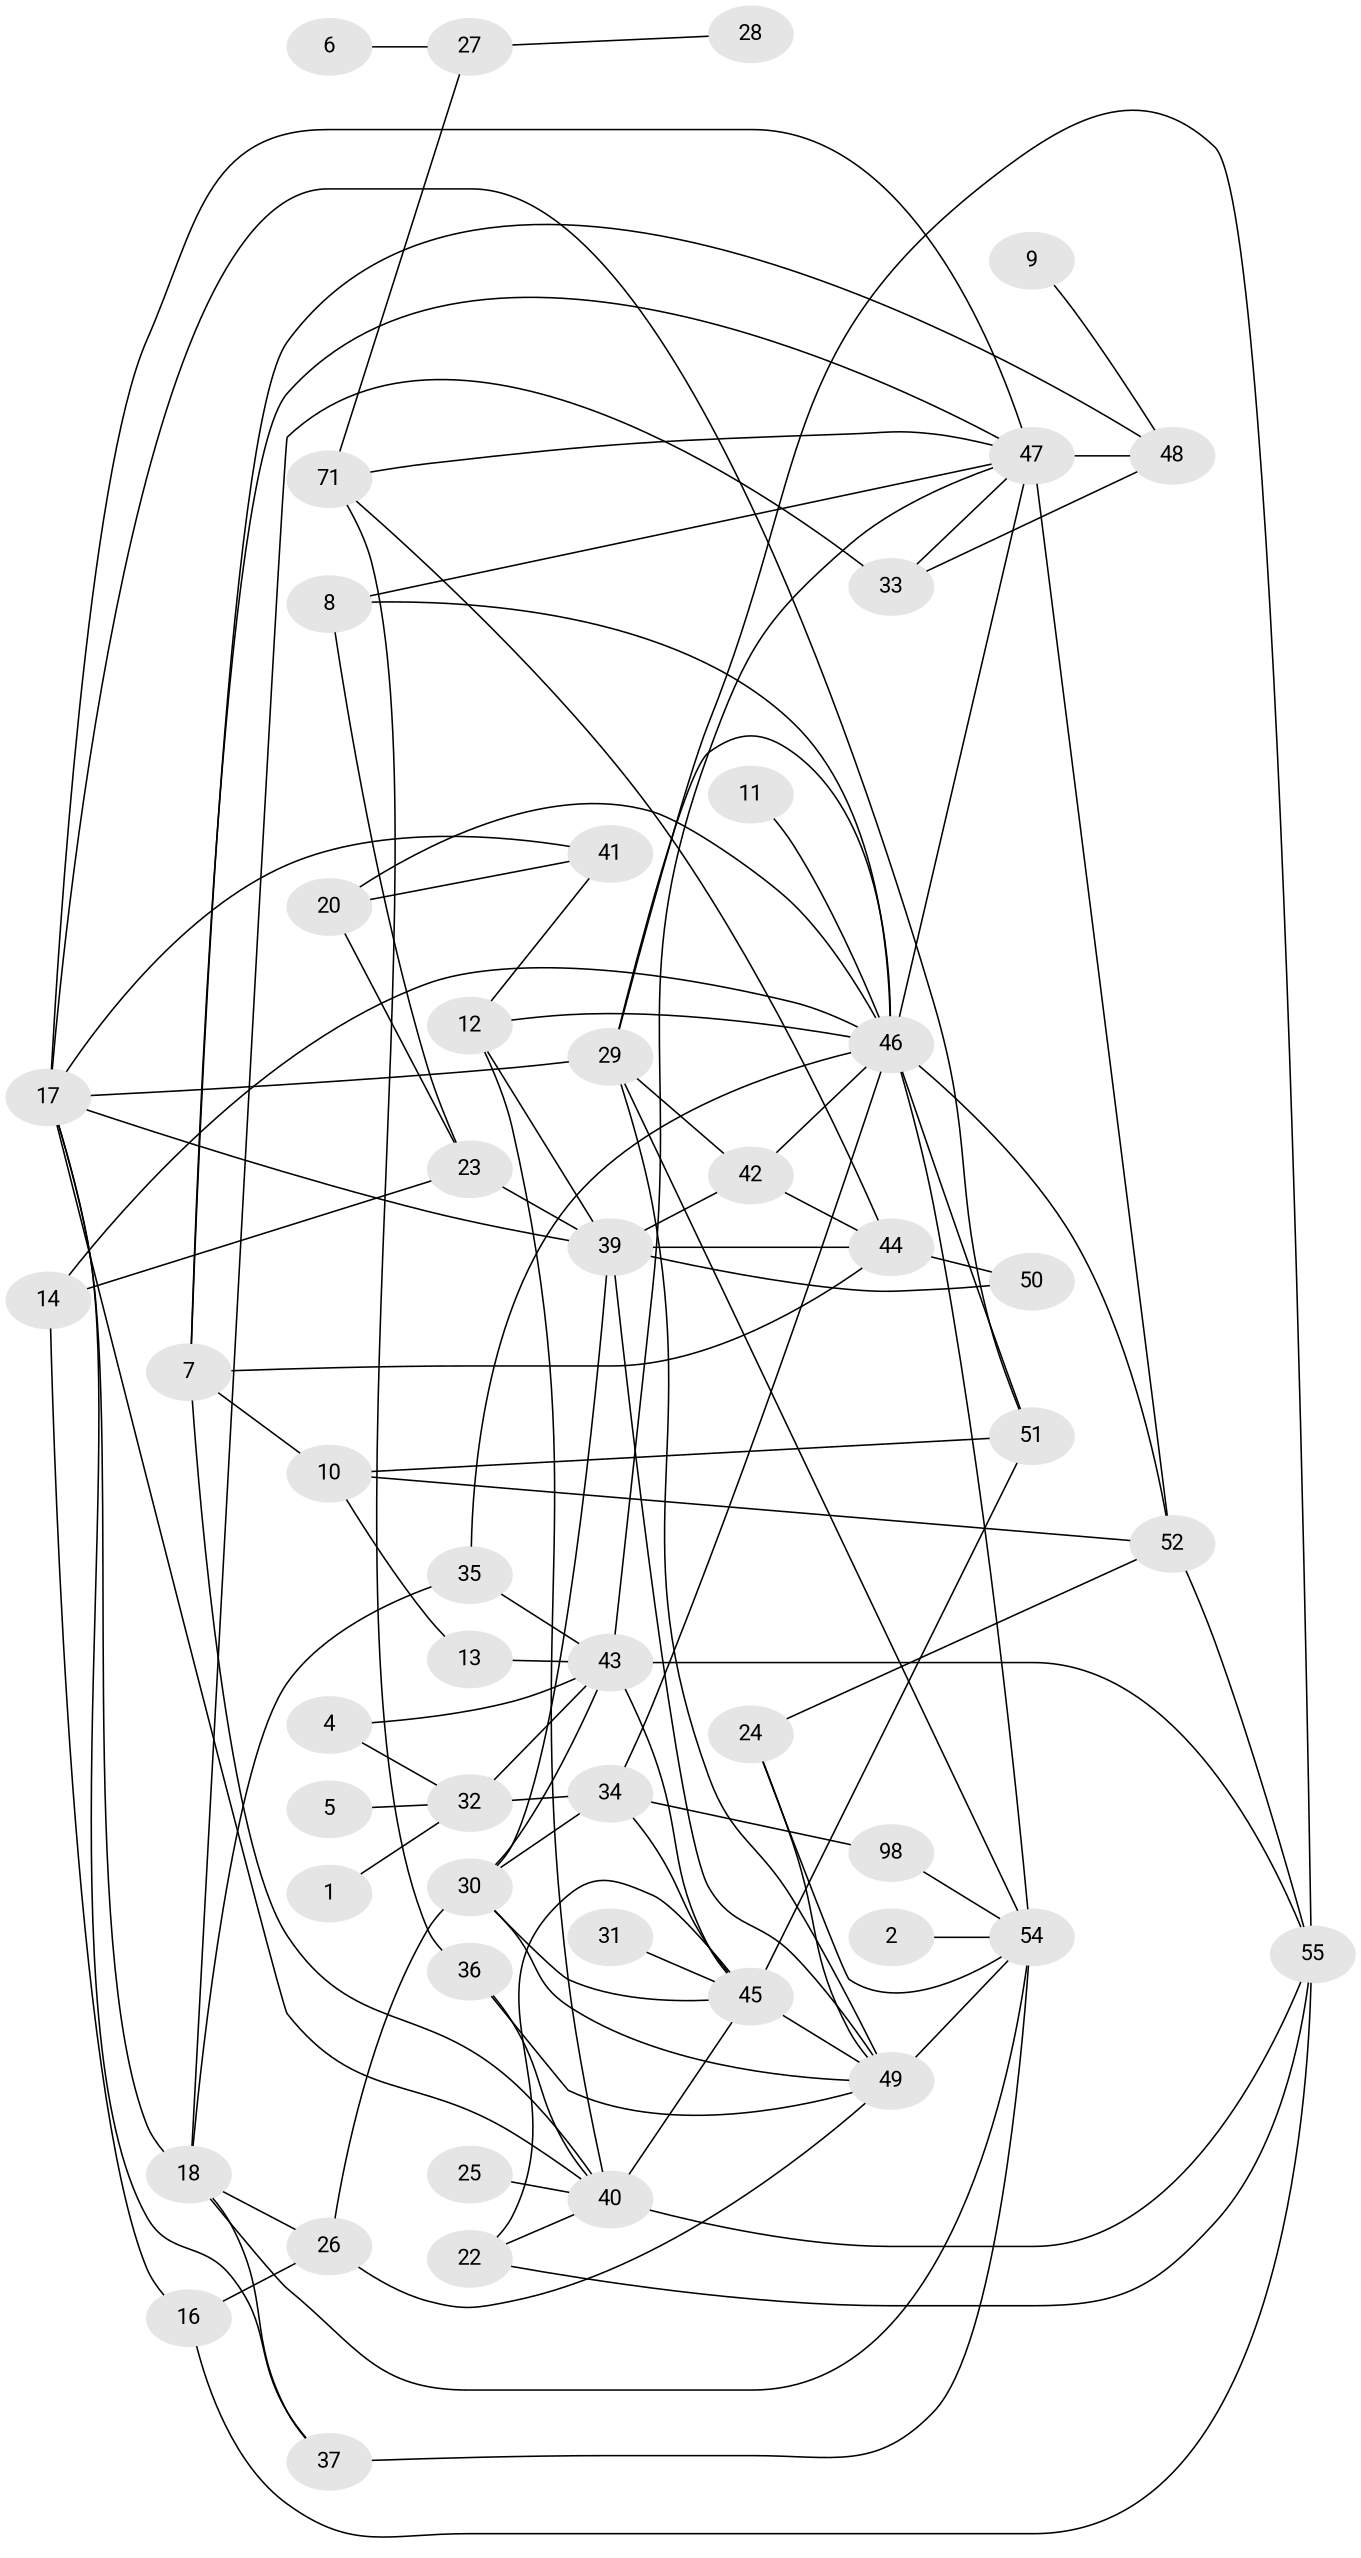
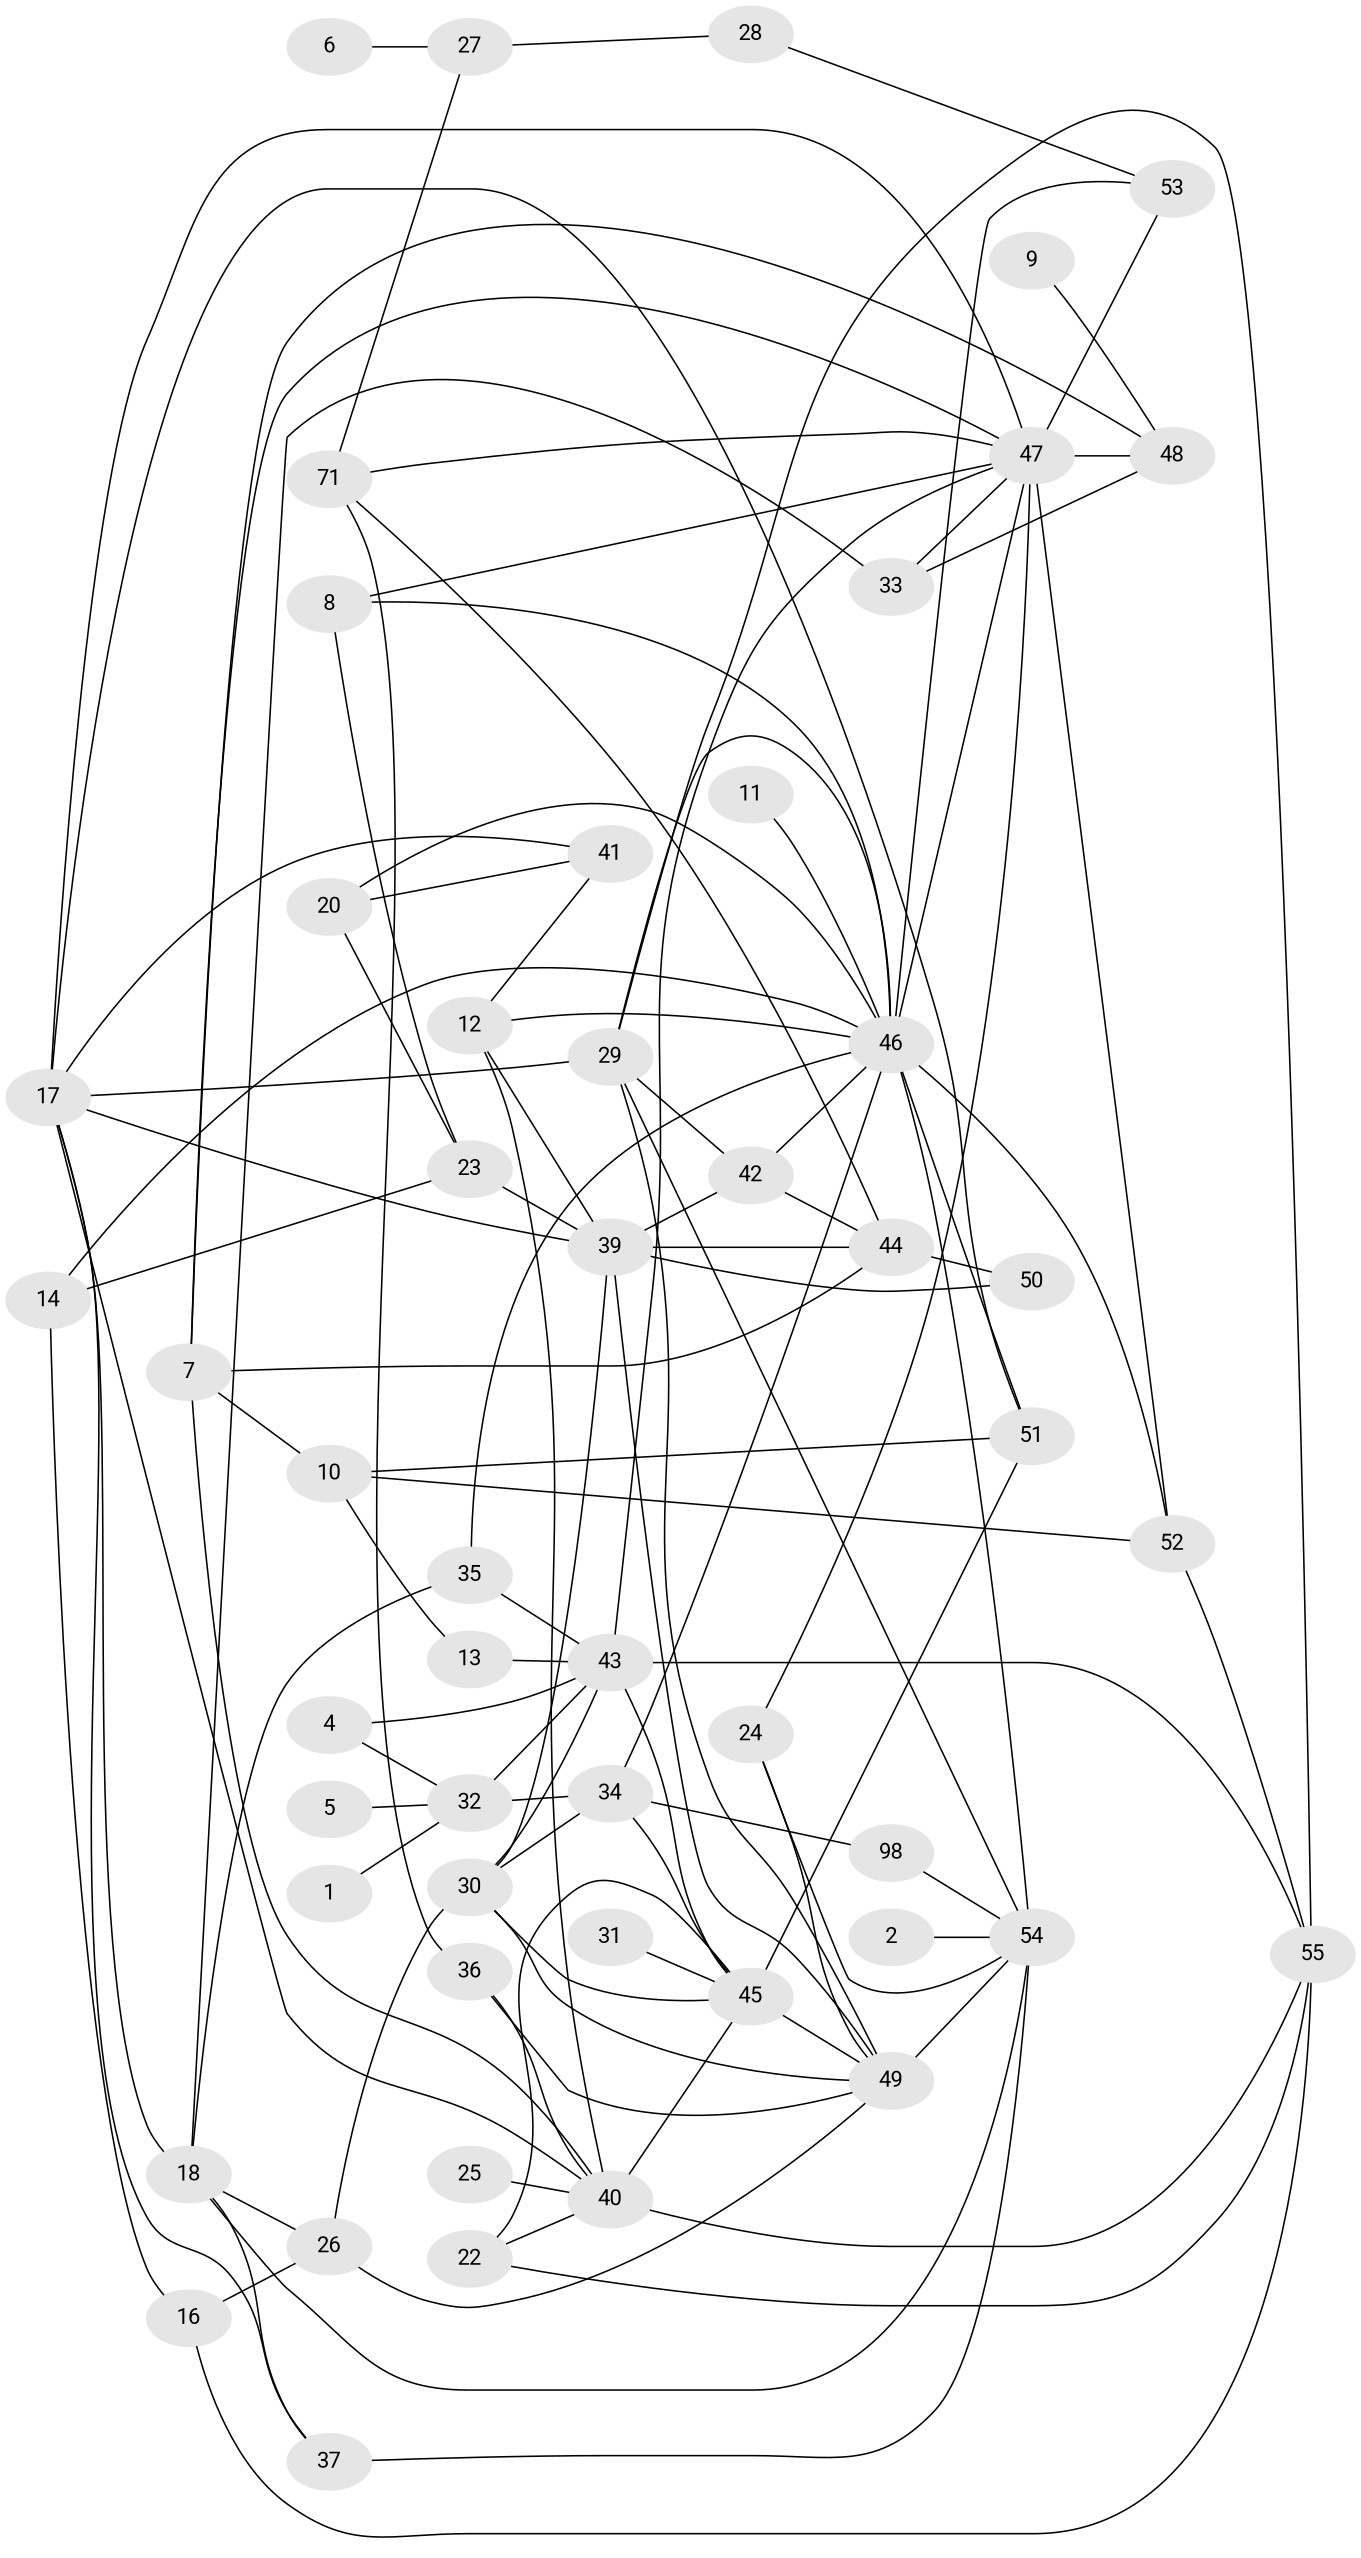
node "53": added
edge "52" -- "24": now "47" -- "24"
